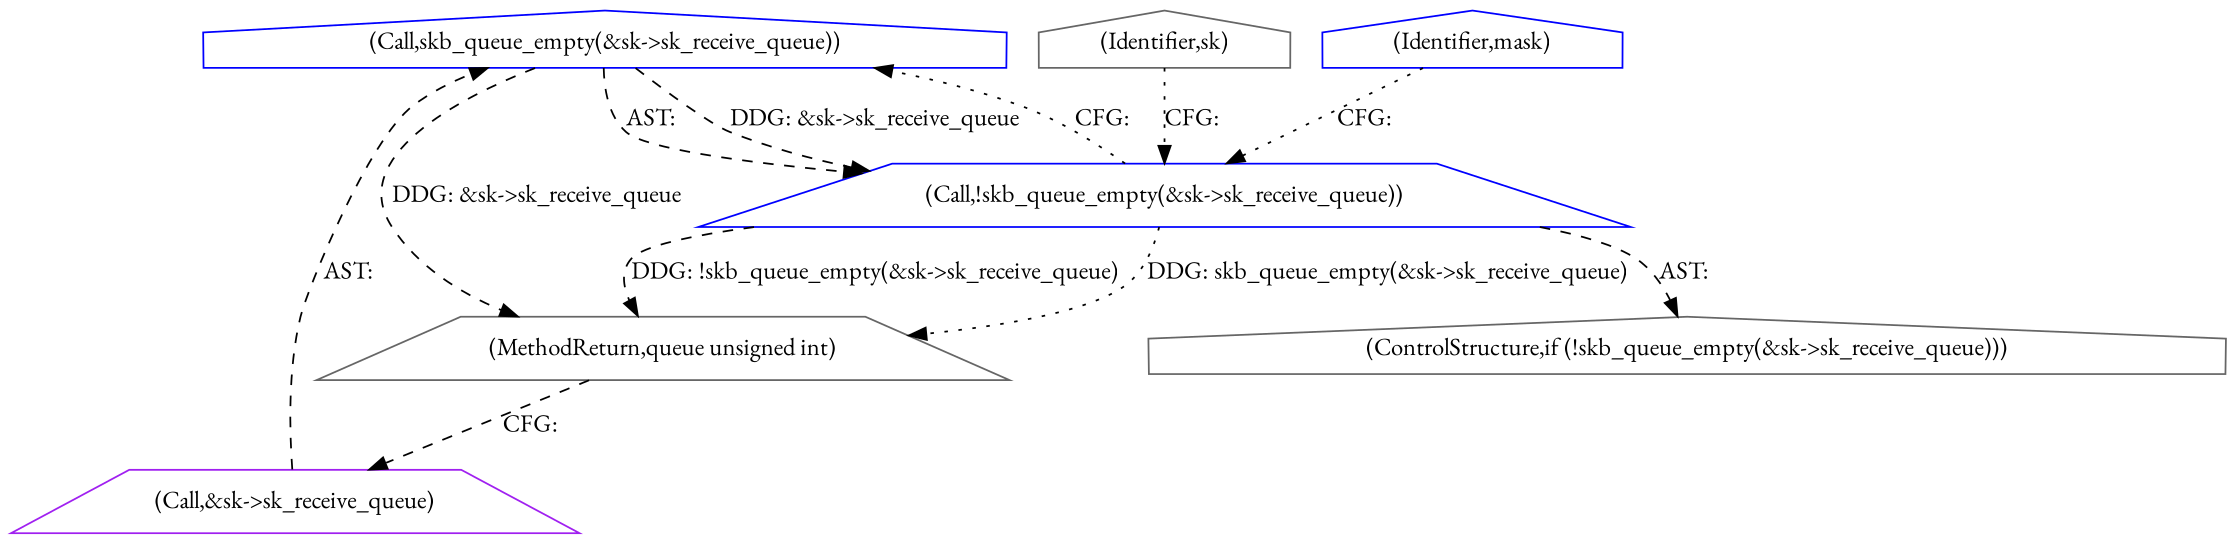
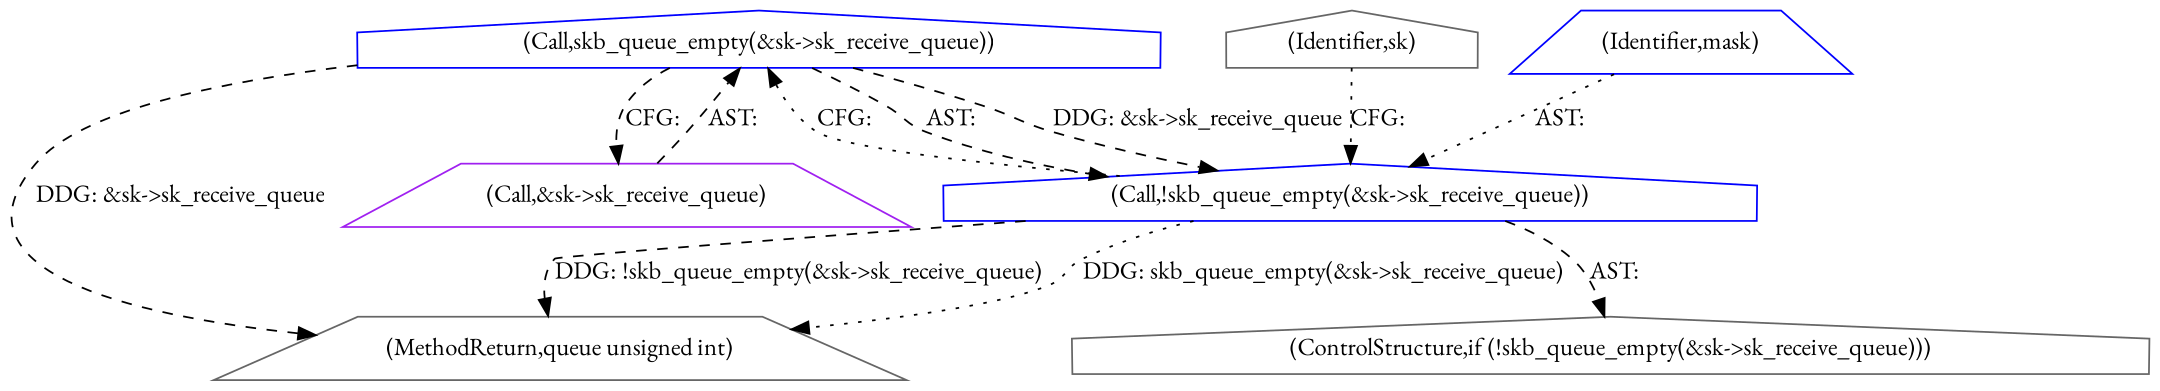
node "(Identifier,mask)": shape house -> trapezium
edge "(Identifier,mask)" -> "(Call,!skb_queue_empty(&sk->sk_receive_queue))": label "CFG: " -> "AST: "
node "(Call,!skb_queue_empty(&sk->sk_receive_queue))": shape trapezium -> house
edge "(MethodReturn,queue unsigned int)" -> "(Call,&sk->sk_receive_queue)": now "(Call,skb_queue_empty(&sk->sk_receive_queue))" -> "(Call,&sk->sk_receive_queue)"
